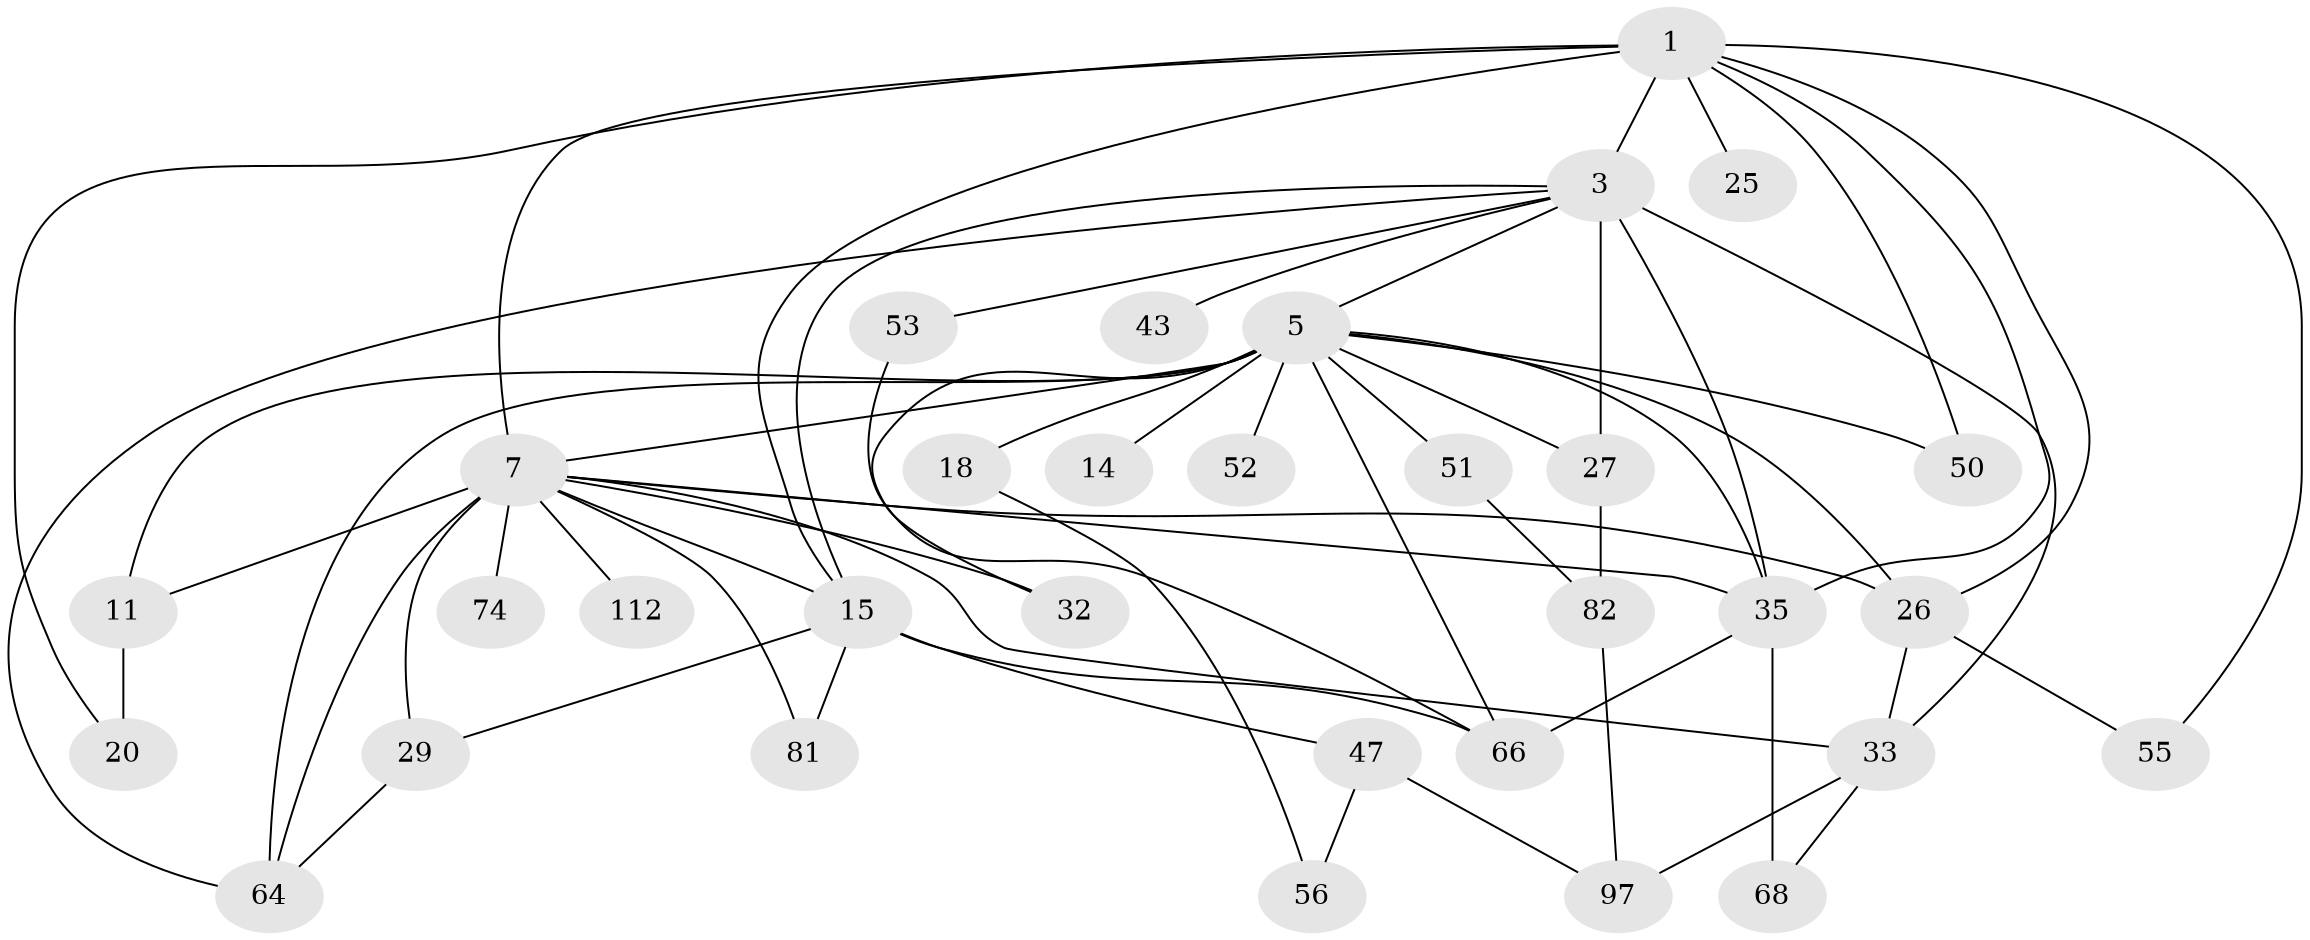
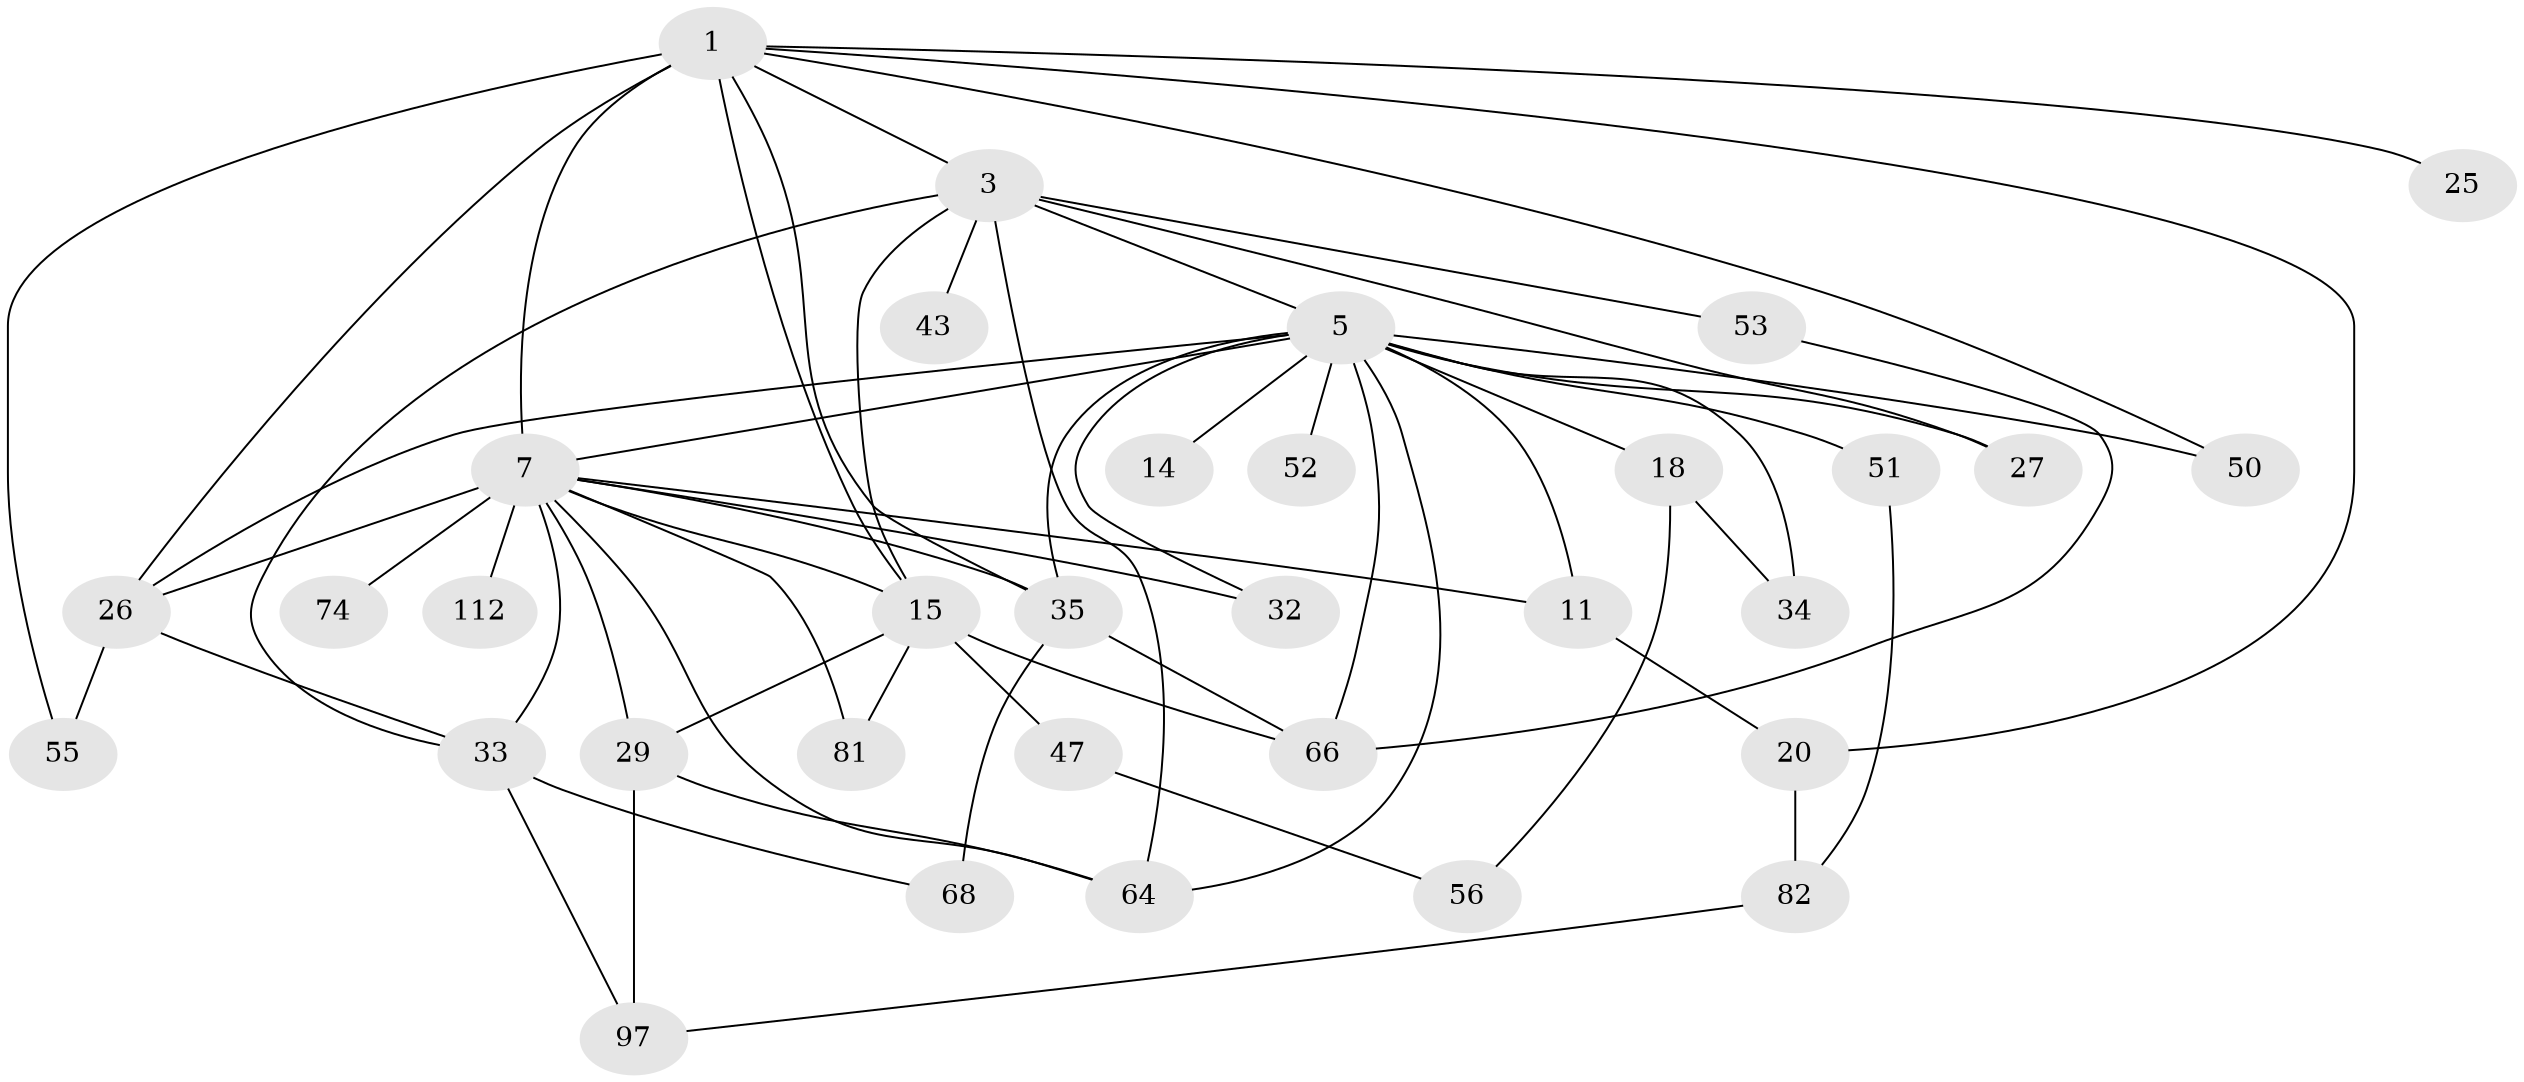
edge "3" -- "35": removed
edge "27" -- "82": now "20" -- "82"
node "34": added
edge "47" -- "97": now "29" -- "97"
